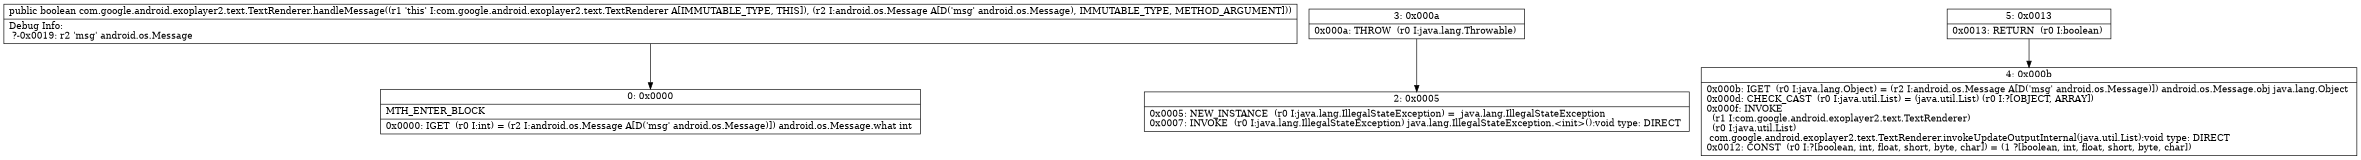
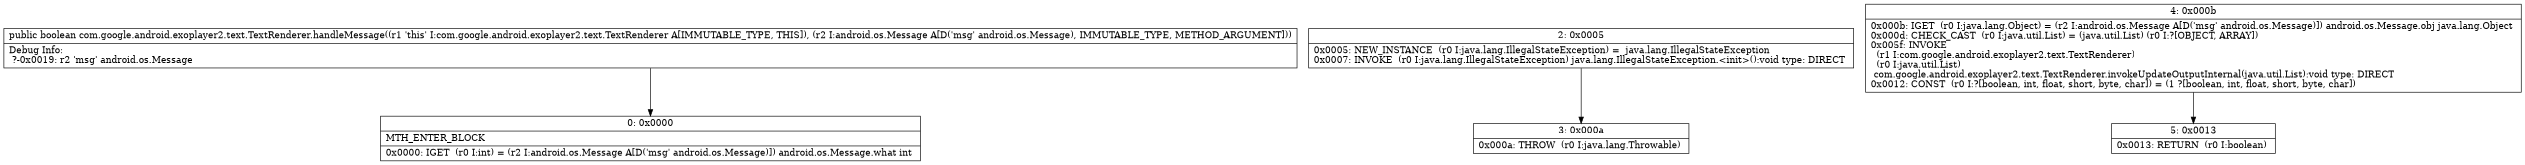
edge "5: 0x0013" -> "4: 0x000b": reversed
edge "3: 0x000a" -> "2: 0x0005": reversed
node "4: 0x000b": text "0x000f: INVOKE" -> "0x005f: INVOKE"
